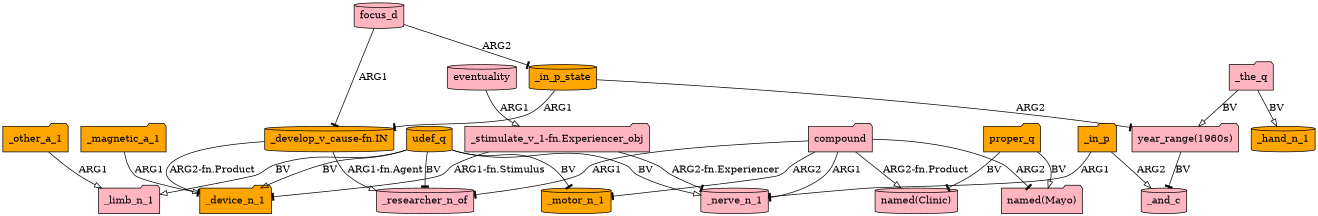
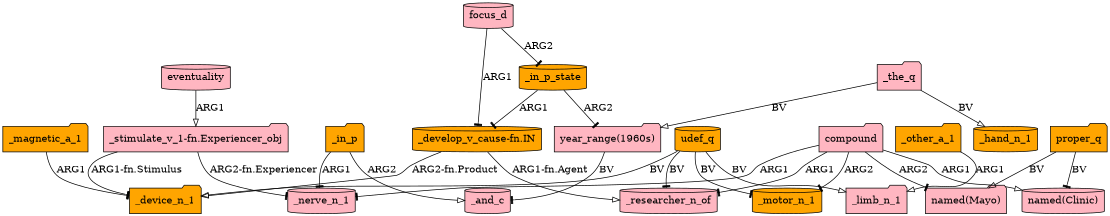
edge "udef_q" -> "_nerve_n_1": removed, label "BV"
edge "compound" -> "named(Clinic)": label "ARG2-fn.Product" -> "ARG1"
